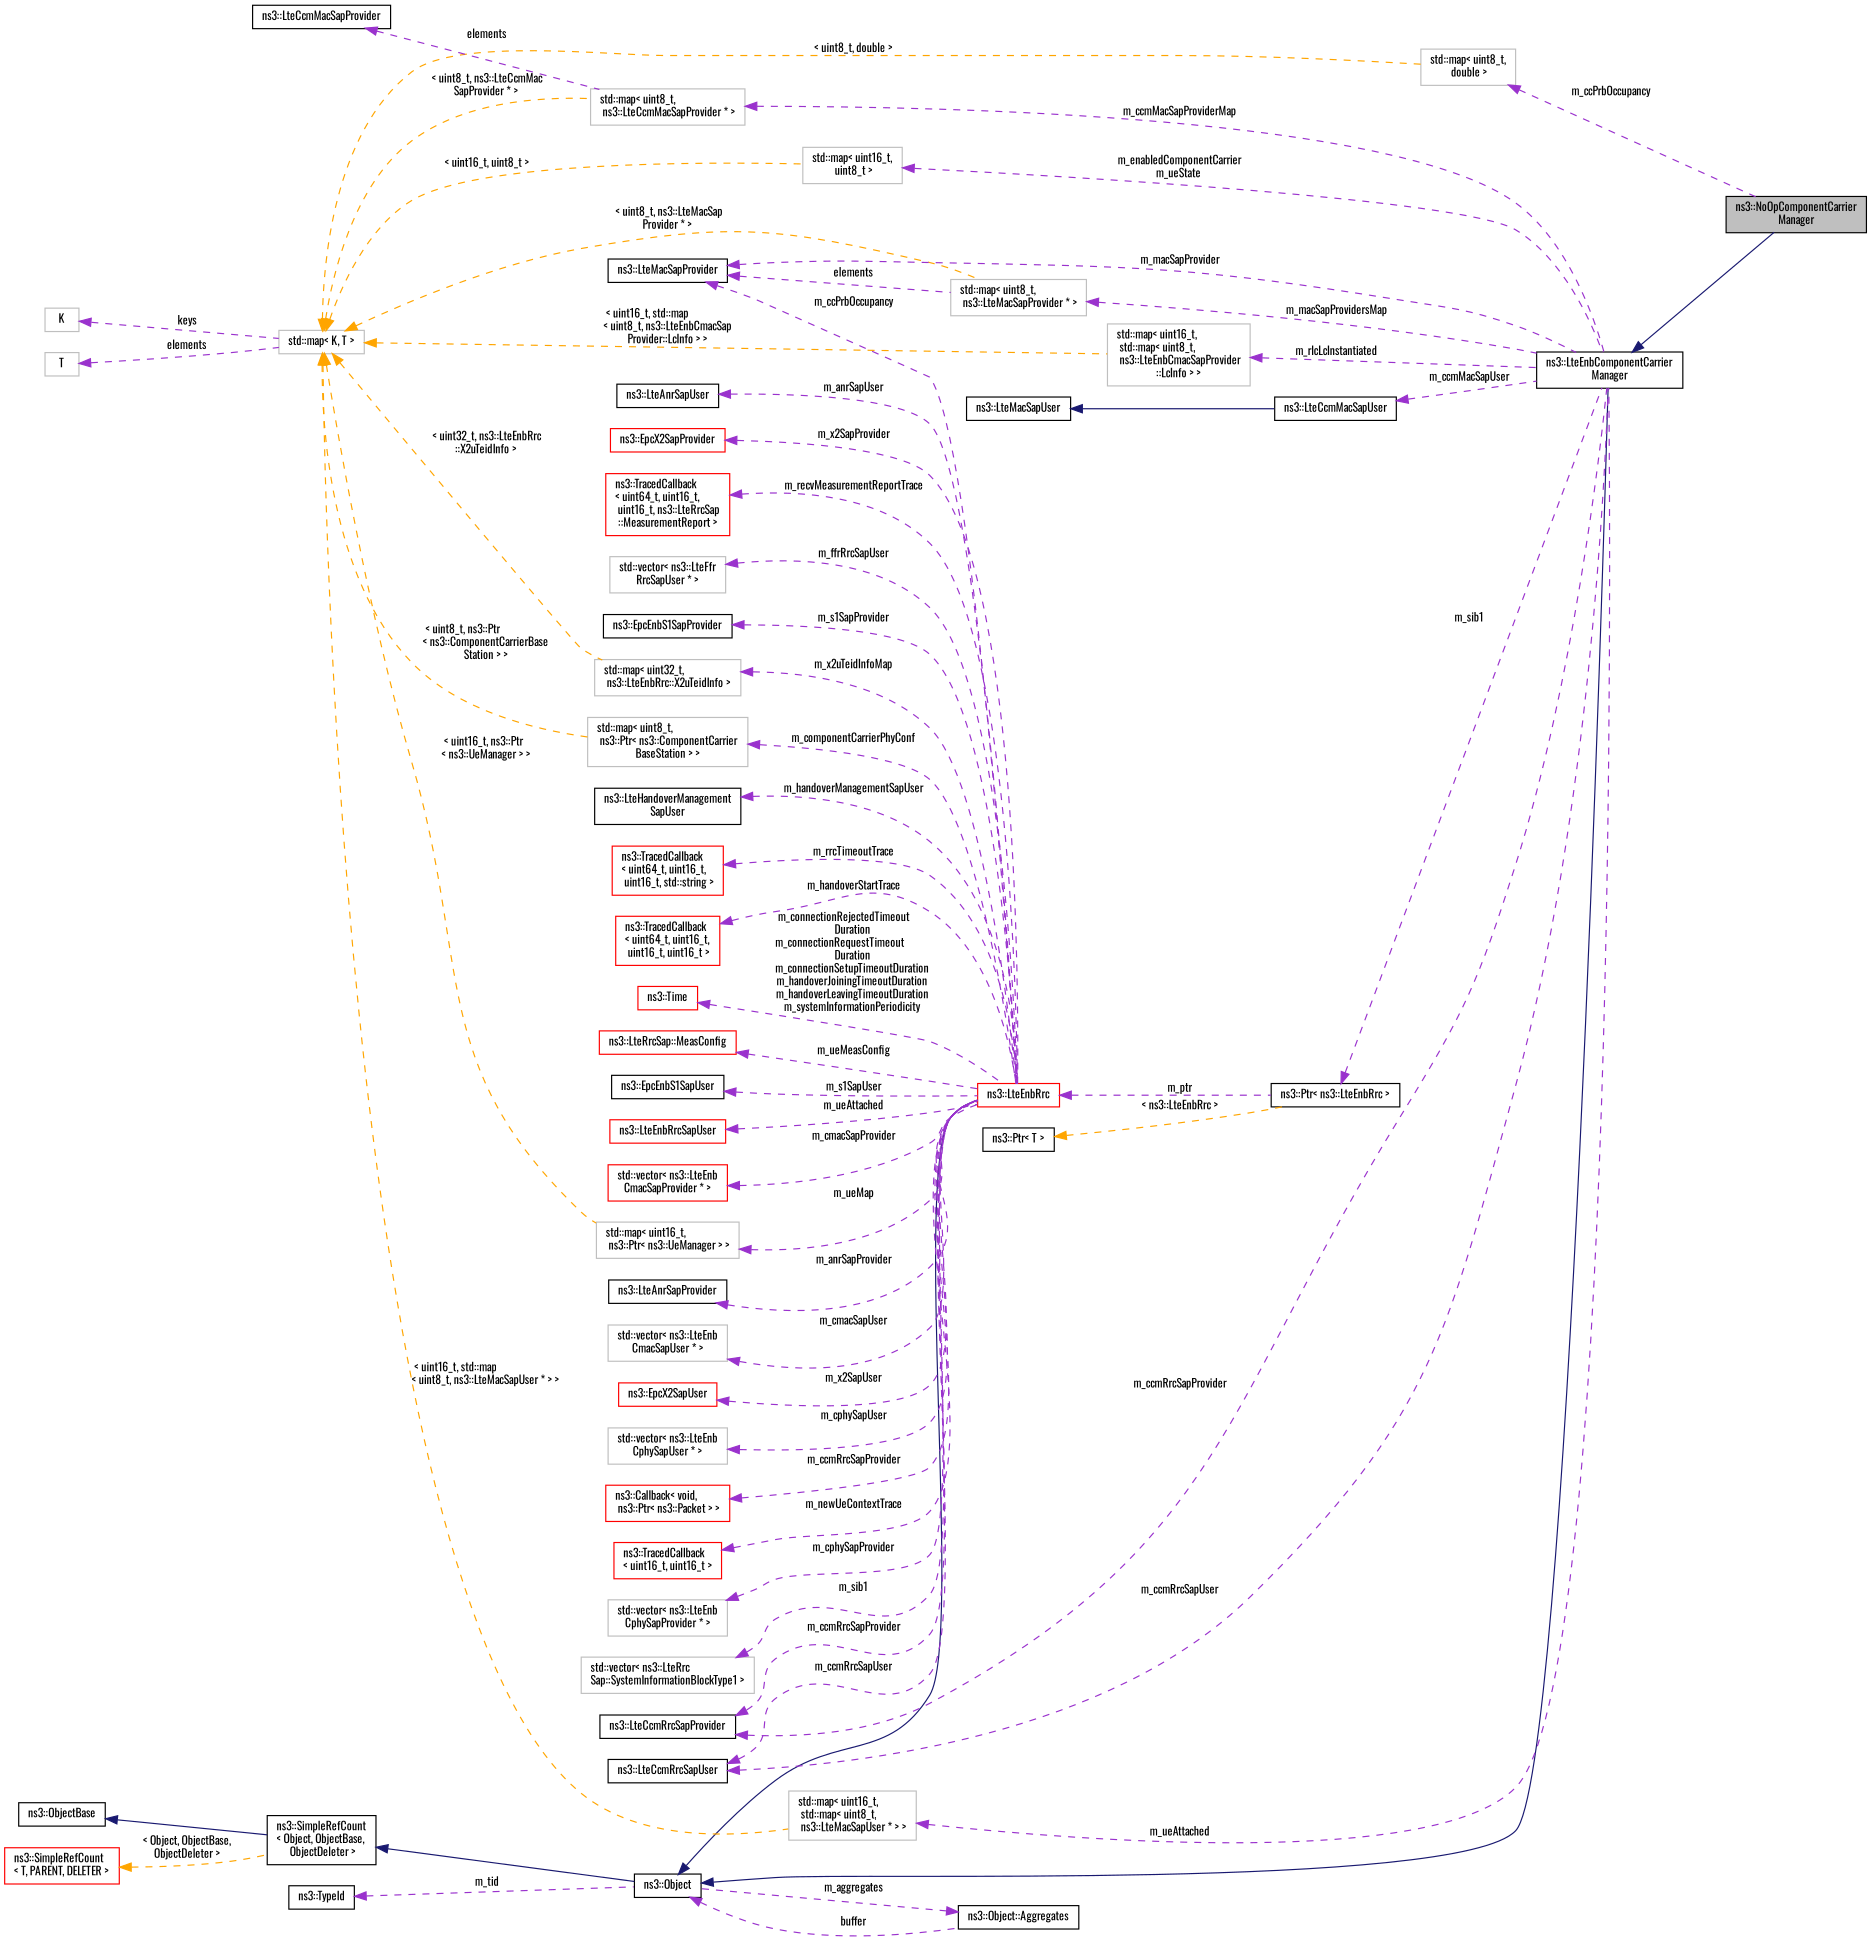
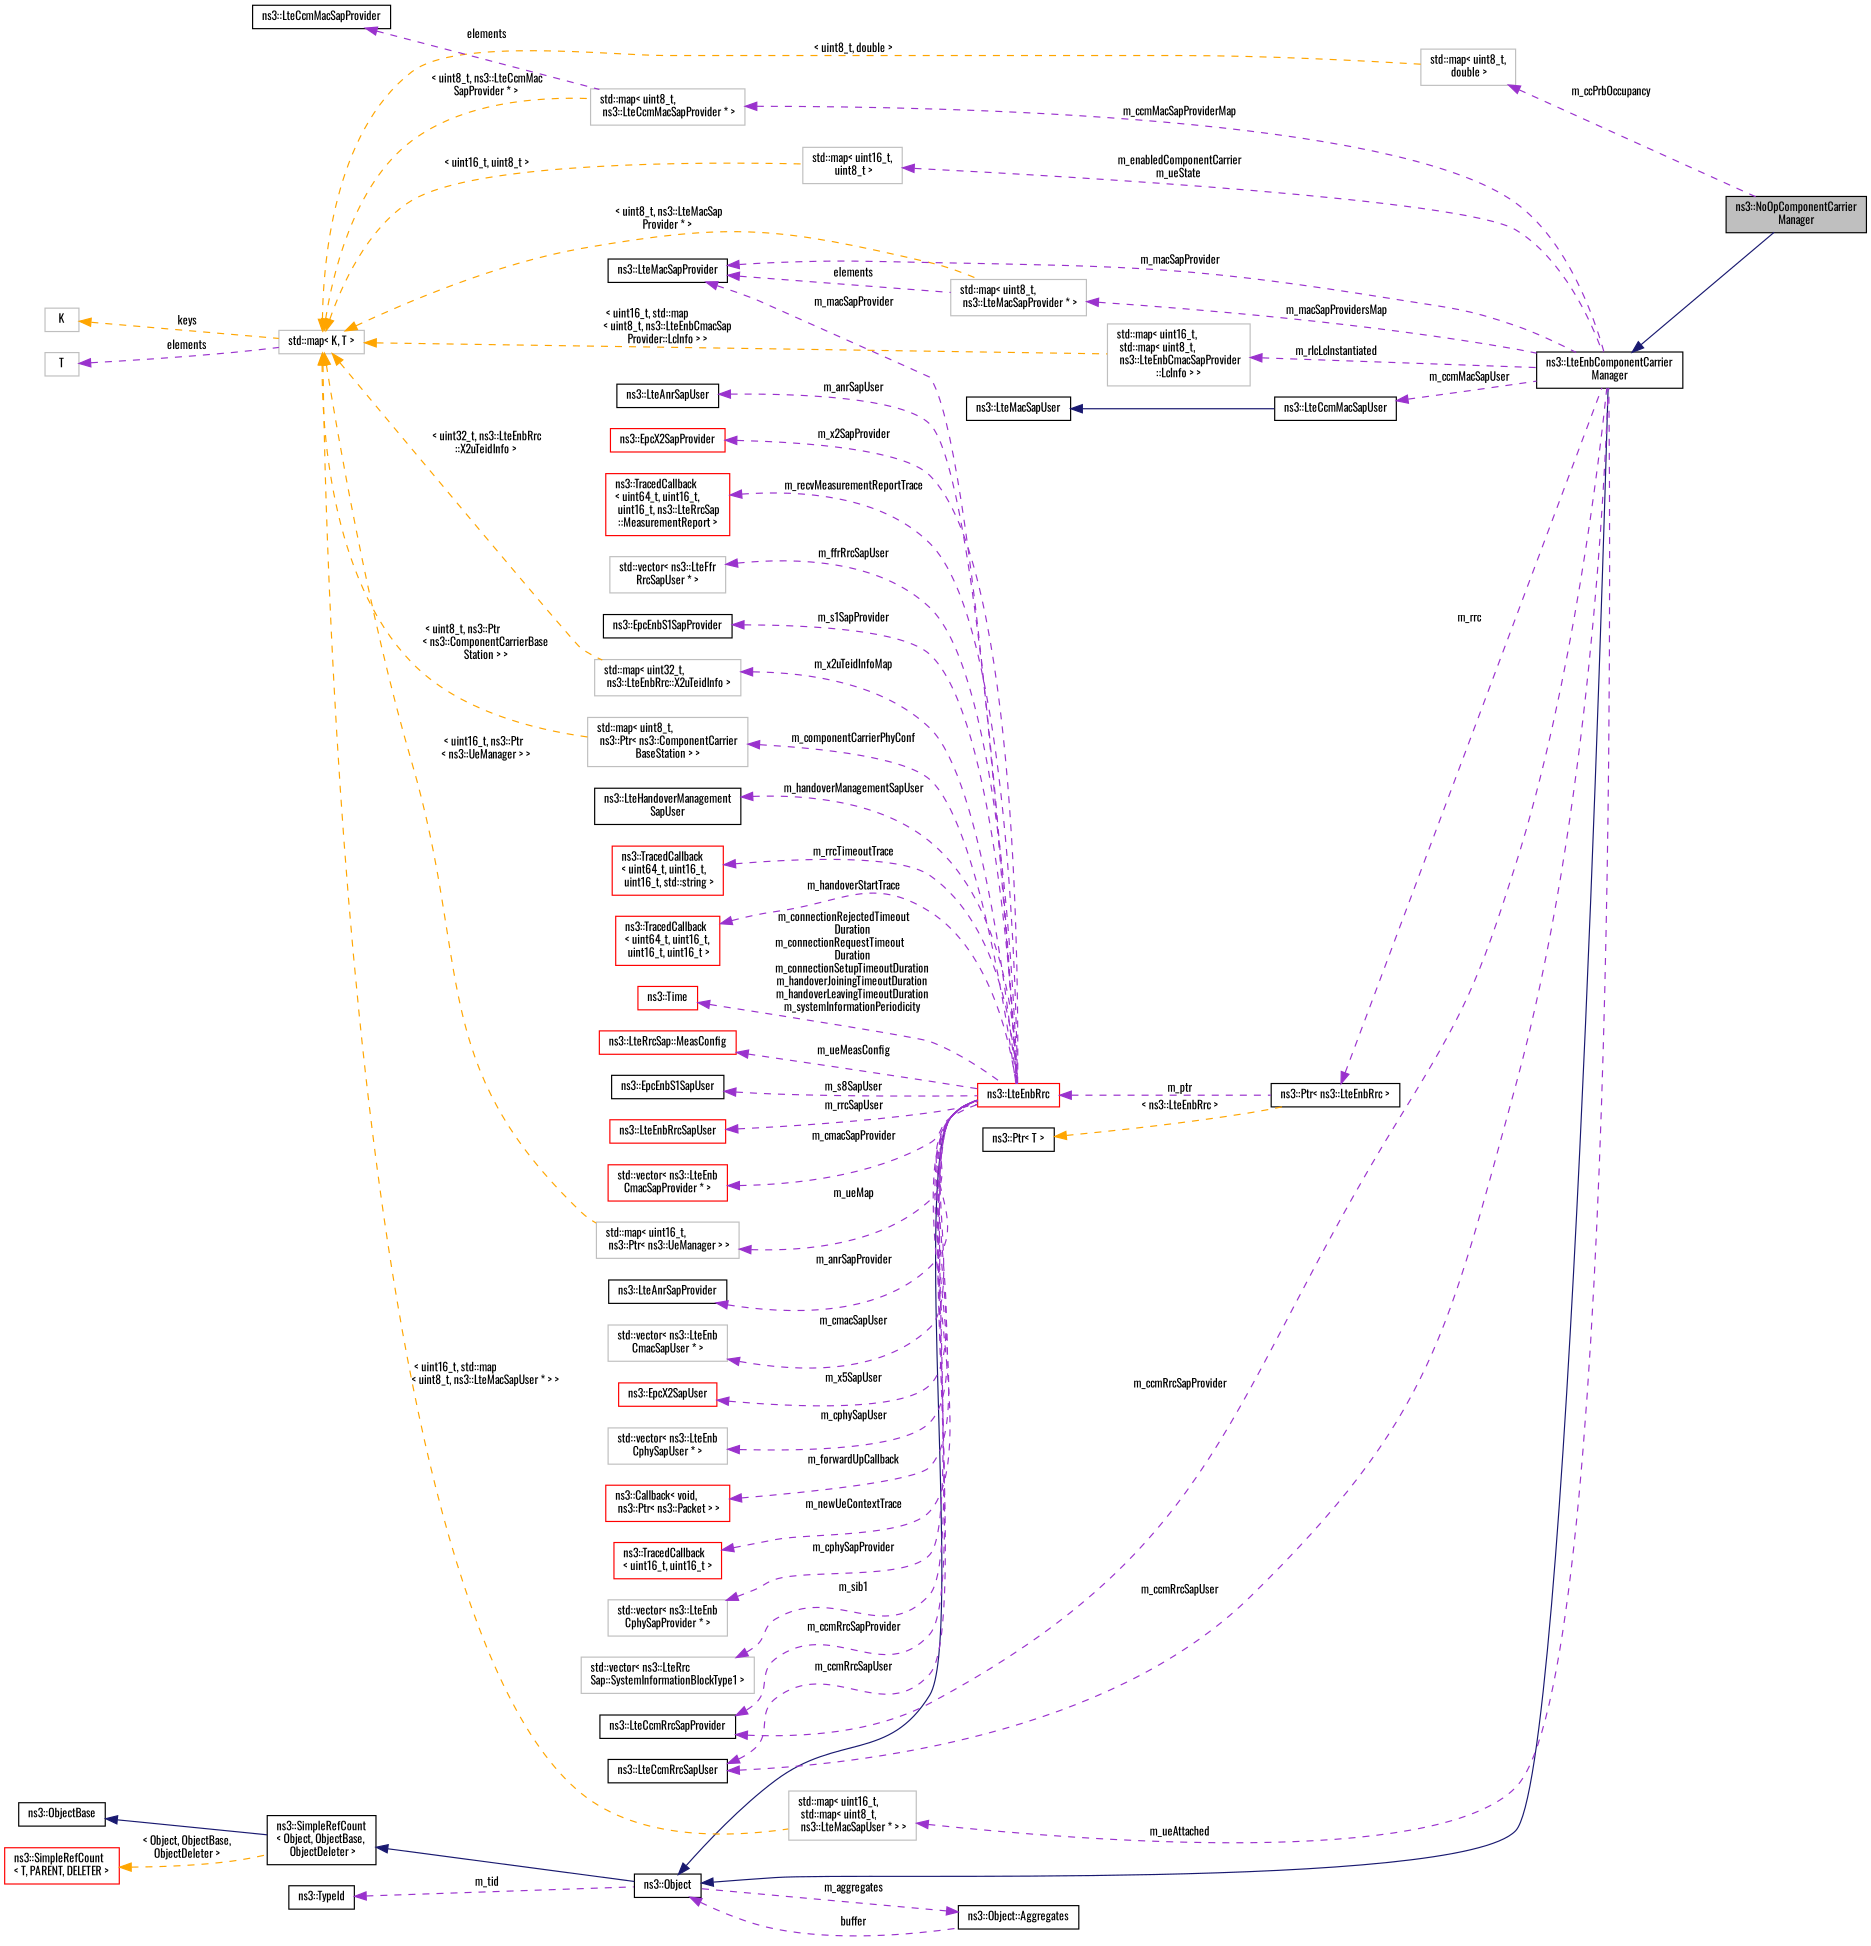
edge "ns3::LteEnbRrc" -> "ns3::LteMacSapProvider": label " m_ccPrbOccupancy" -> " m_macSapProvider"
edge "std::map< K, T >" -> "K": color darkorchid3 -> orange
edge "ns3::LteEnbComponentCarrier Manager" -> "ns3::Ptr< ns3::LteEnbRrc >": label " m_sib1" -> " m_rrc"
edge "ns3::LteEnbRrc" -> "ns3::EpcEnbS1SapUser": label " m_s1SapUser" -> " m_s8SapUser"
edge "ns3::LteEnbRrc" -> "ns3::LteEnbRrcSapUser": label " m_ueAttached" -> " m_rrcSapUser"
edge "ns3::LteEnbRrc" -> "ns3::EpcX2SapUser": label " m_x2SapUser" -> " m_x5SapUser"
edge "ns3::LteEnbRrc" -> "ns3::Callback< void, ns3::Ptr< ns3::Packet > >": label " m_ccmRrcSapProvider" -> " m_forwardUpCallback"
